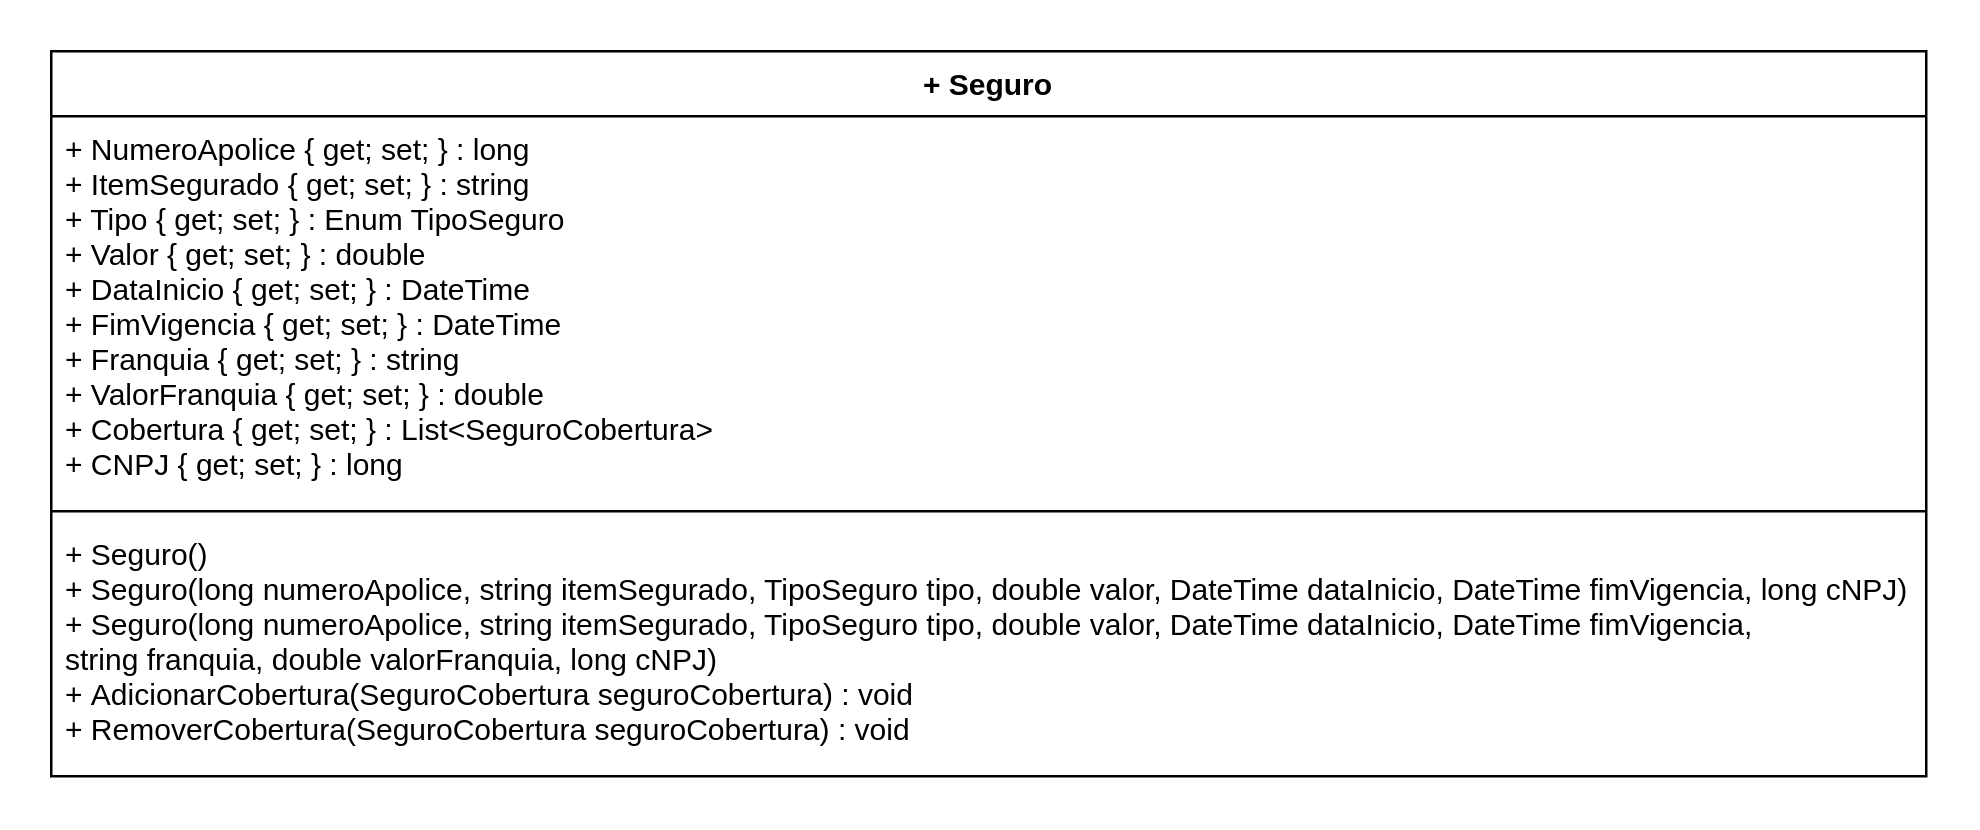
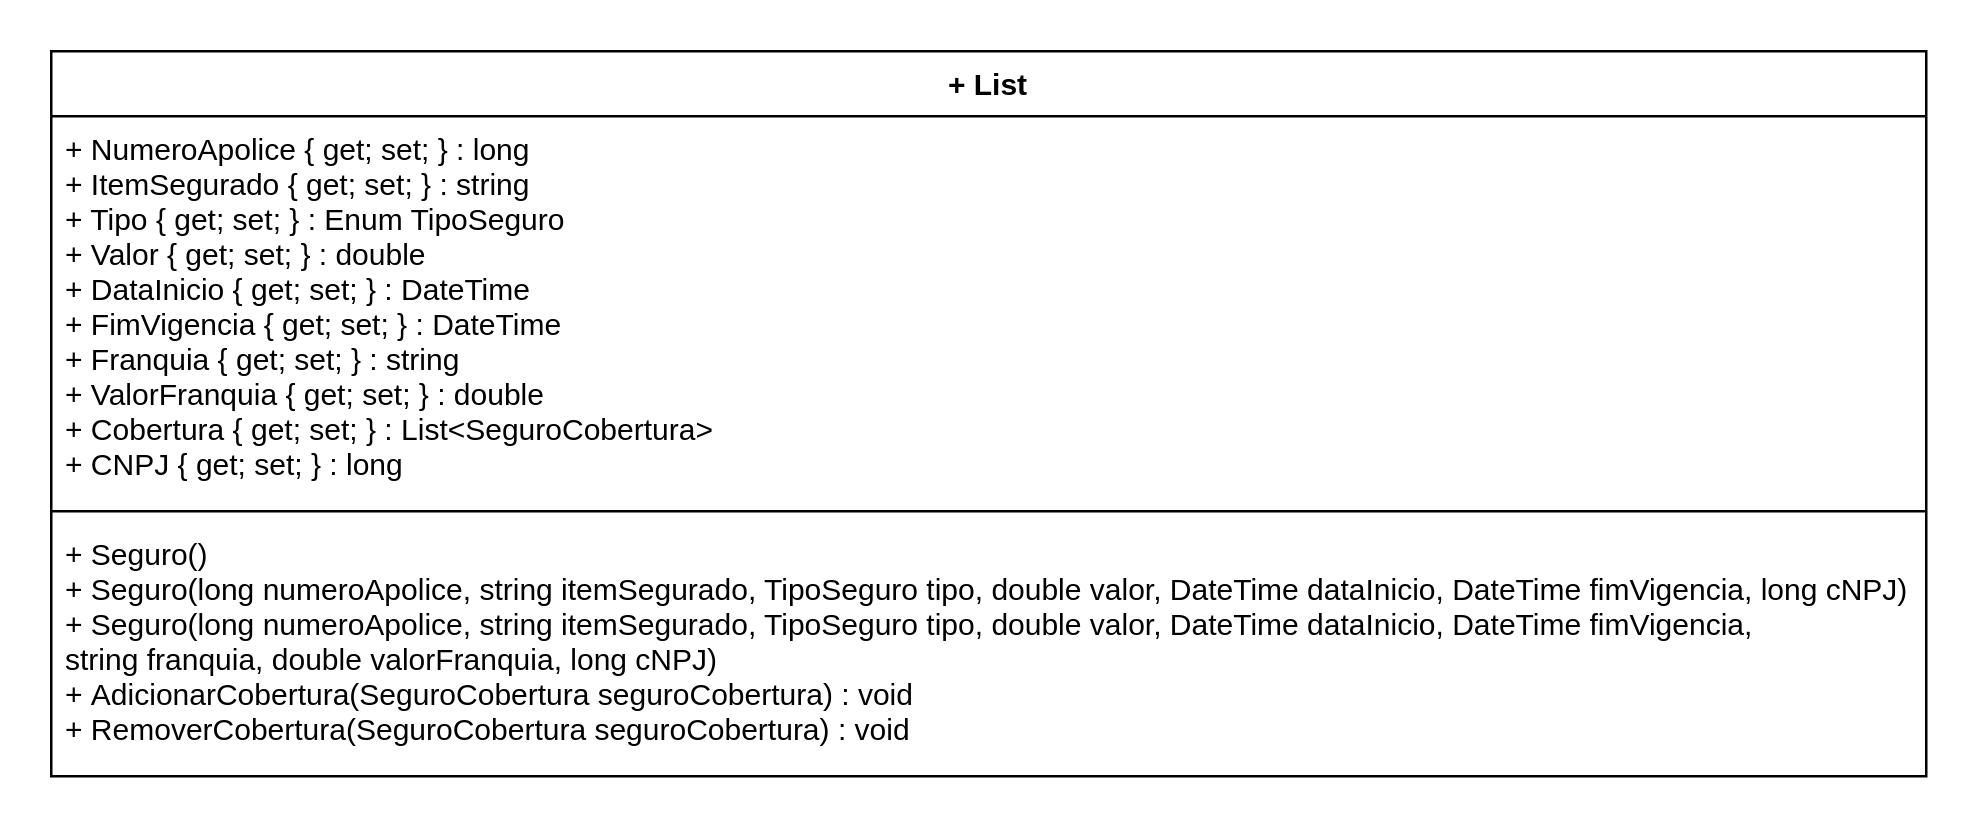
node "+ Seguro": label "+ Seguro" -> "+ List"
